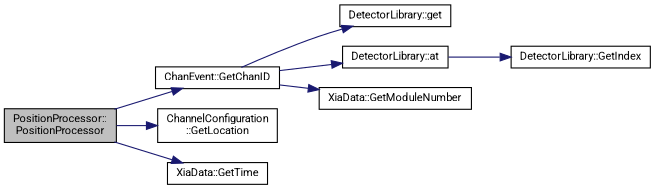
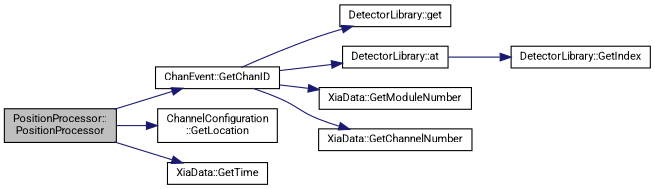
node "XiaData::GetChannelNumber": added
